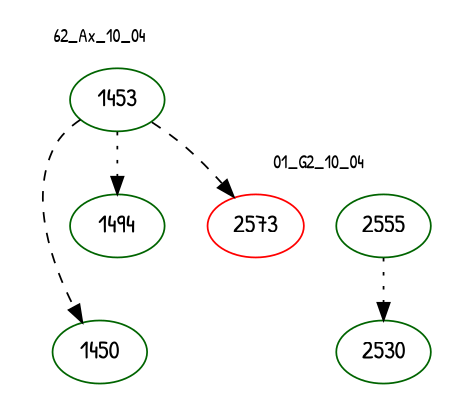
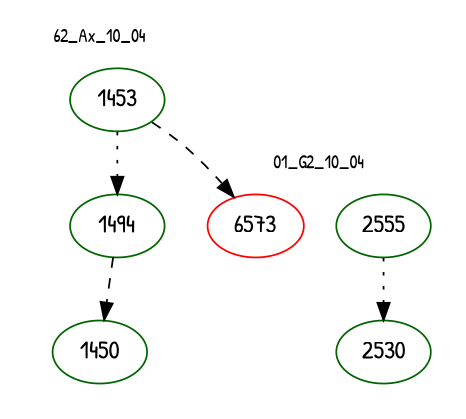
edge "1453" -> "1450": now "1494" -> "1450"
node "2573": label "2573" -> "6573"
